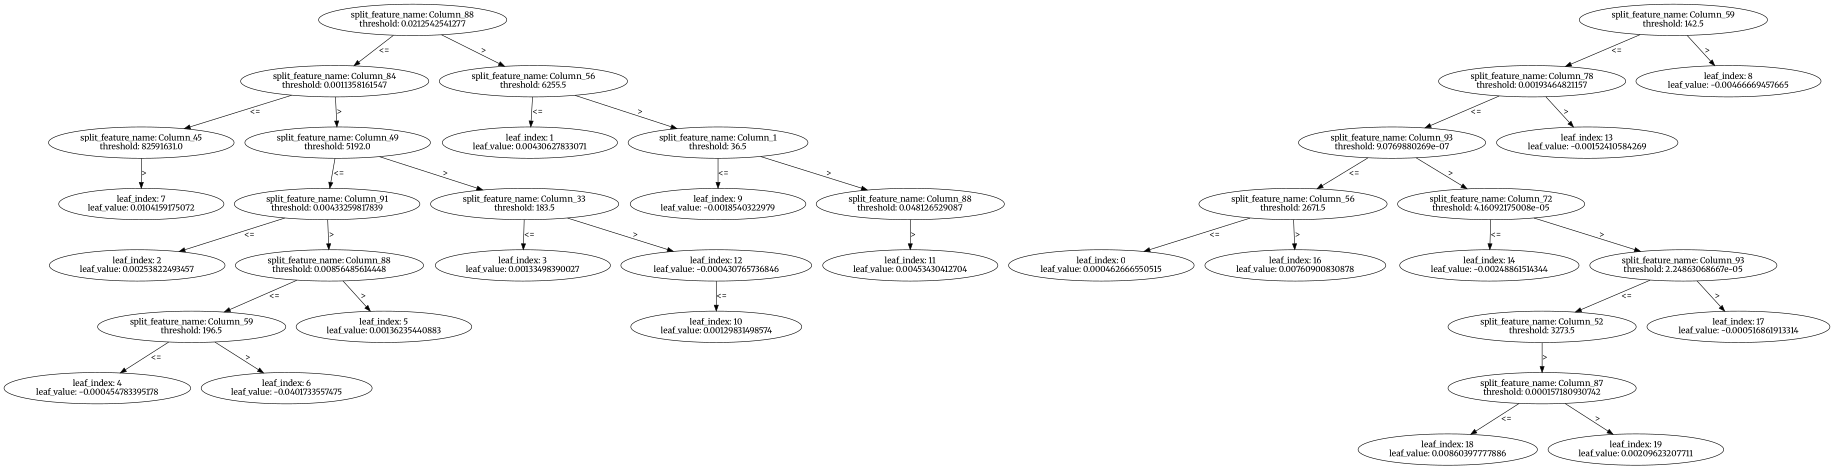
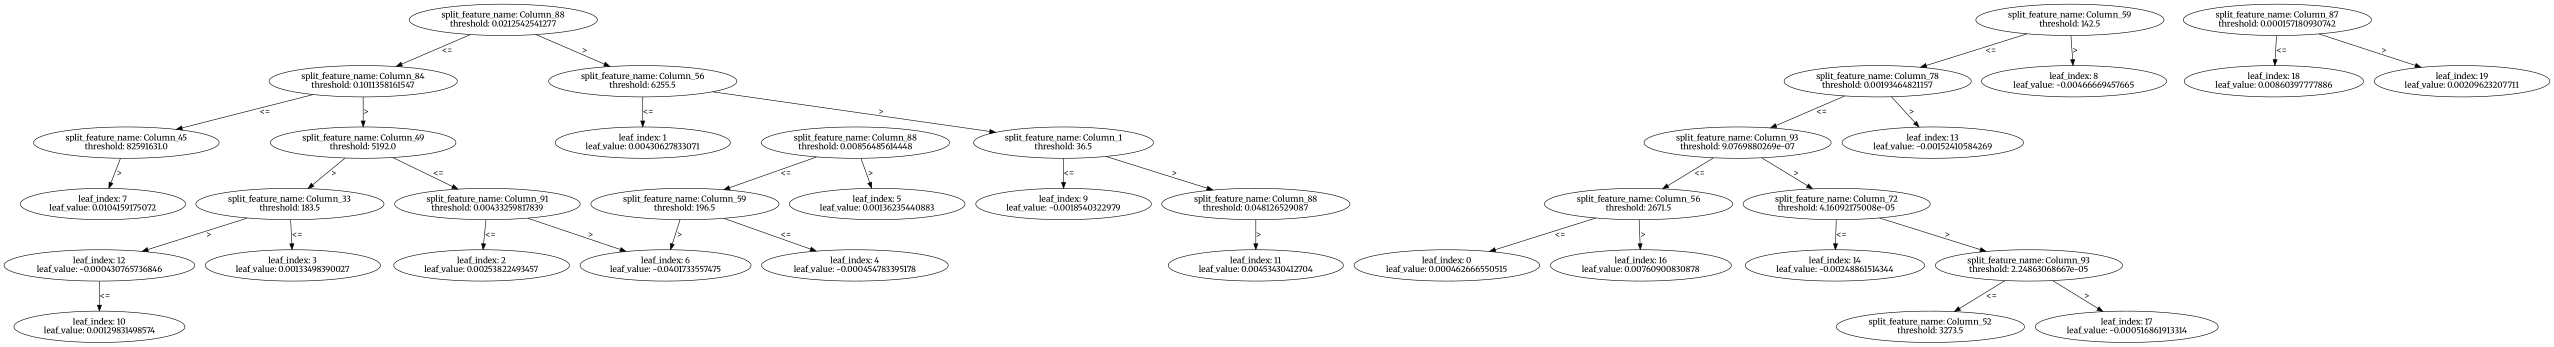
node "split_feature_name: Column_84 threshold: 0.0011358161547": label "split_feature_name: Column_84 threshold: 0.0011358161547" -> "split_feature_name: Column_84 threshold: 0.1011358161547"
edge "split_feature_name: Column_91 threshold: 0.00433259817839" -> "split_feature_name: Column_88 threshold: 0.00856485614448": now "split_feature_name: Column_91 threshold: 0.00433259817839" -> "leaf_index: 6 leaf_value: -0.0401733557475"
edge "split_feature_name: Column_52 threshold: 3273.5" -> "split_feature_name: Column_87 threshold: 0.000157180930742": removed, label ">"
